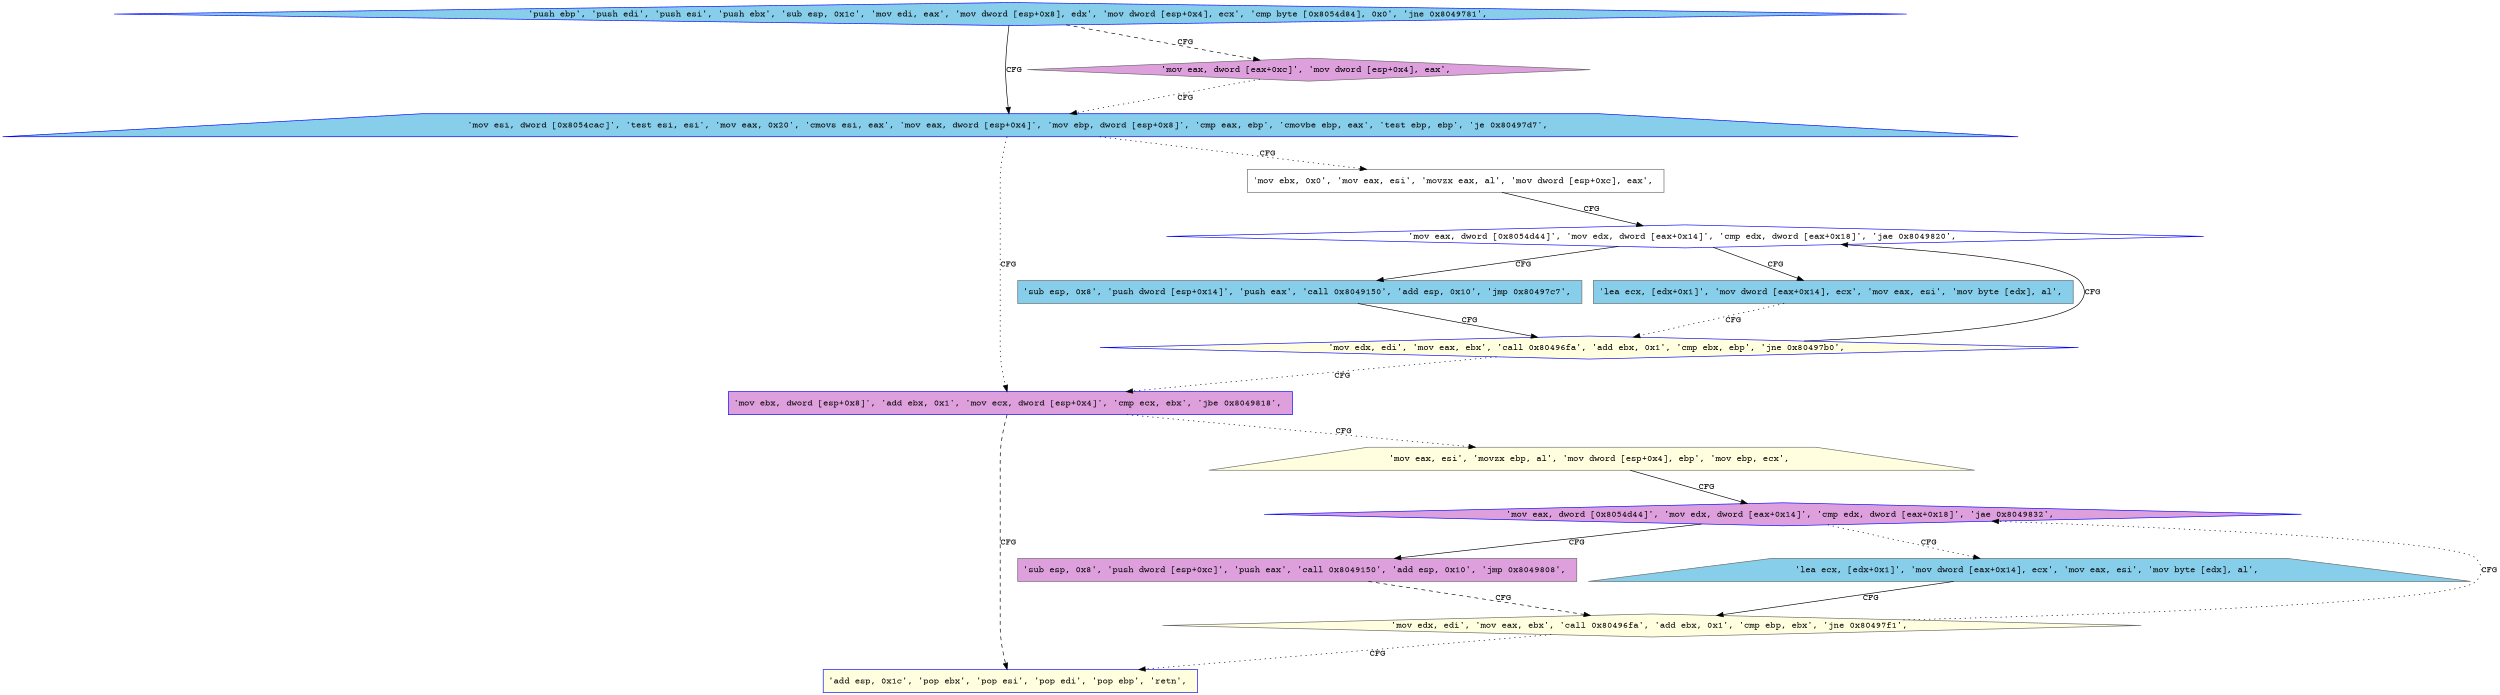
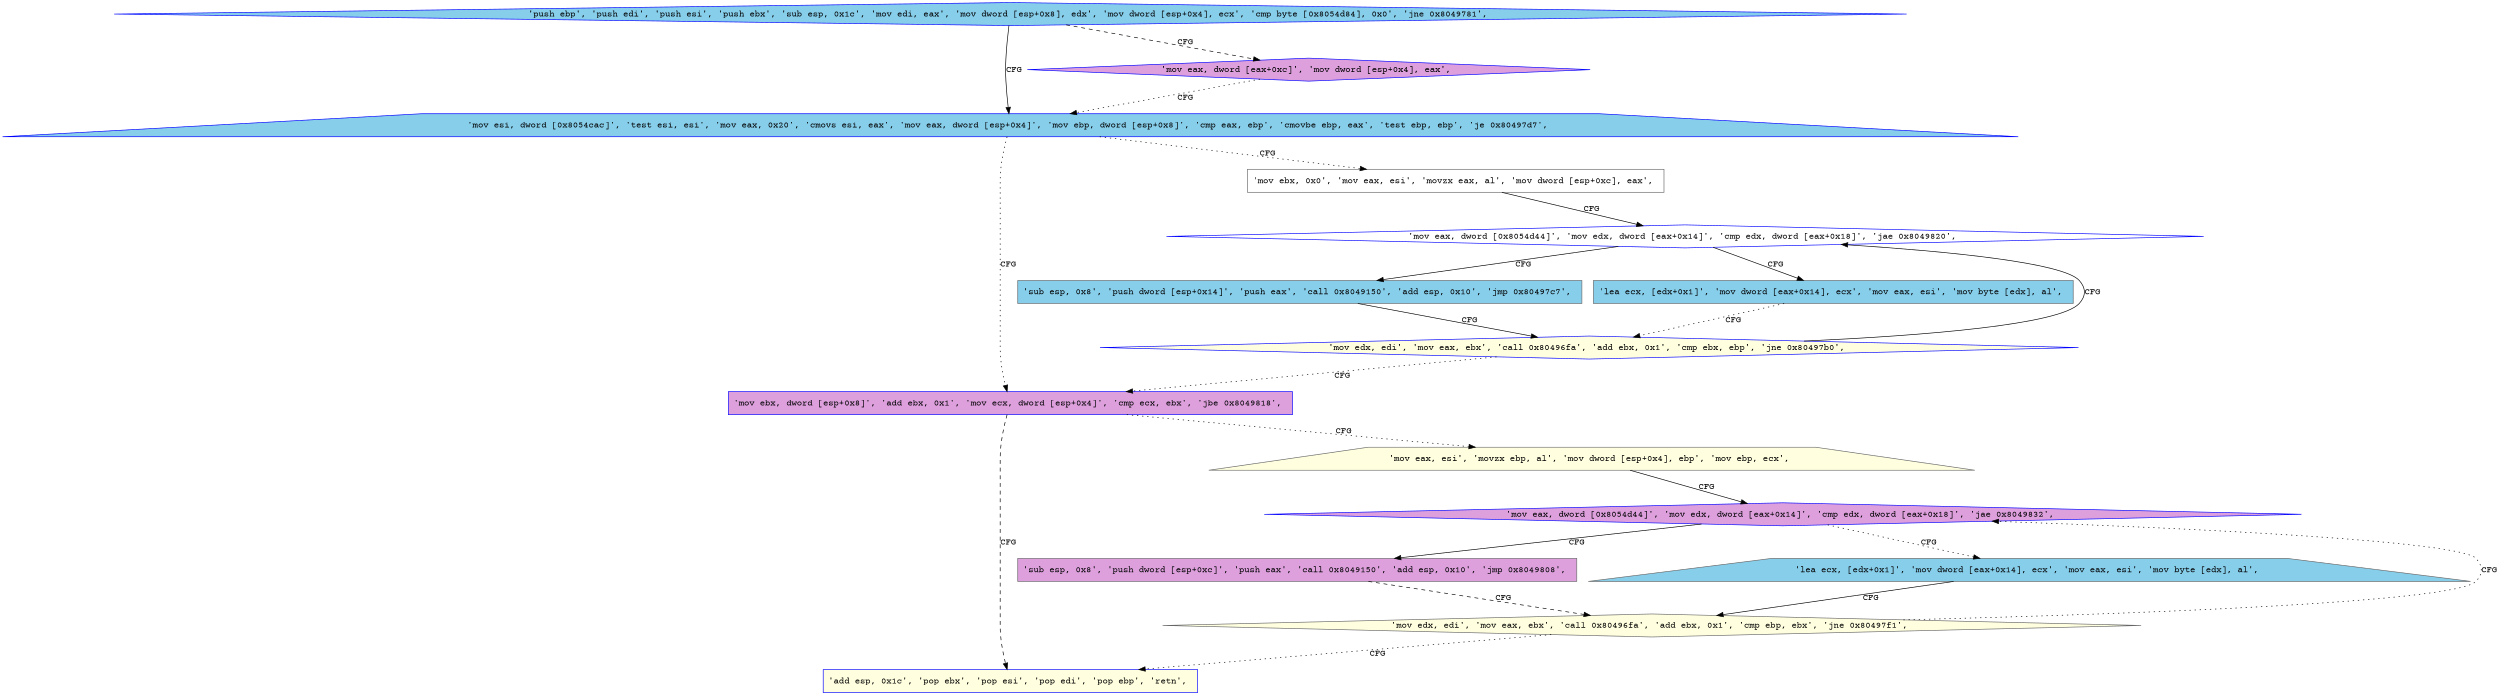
node "'mov eax, dword [eax+0xc]', 'mov dword [esp+0x4], eax',": color gray40 -> blue
